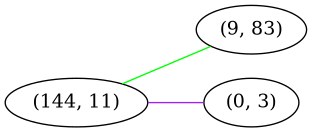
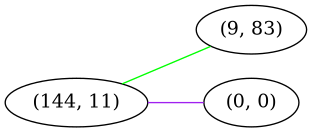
node "(0, 3)": label "(0, 3)" -> "(0, 0)"
